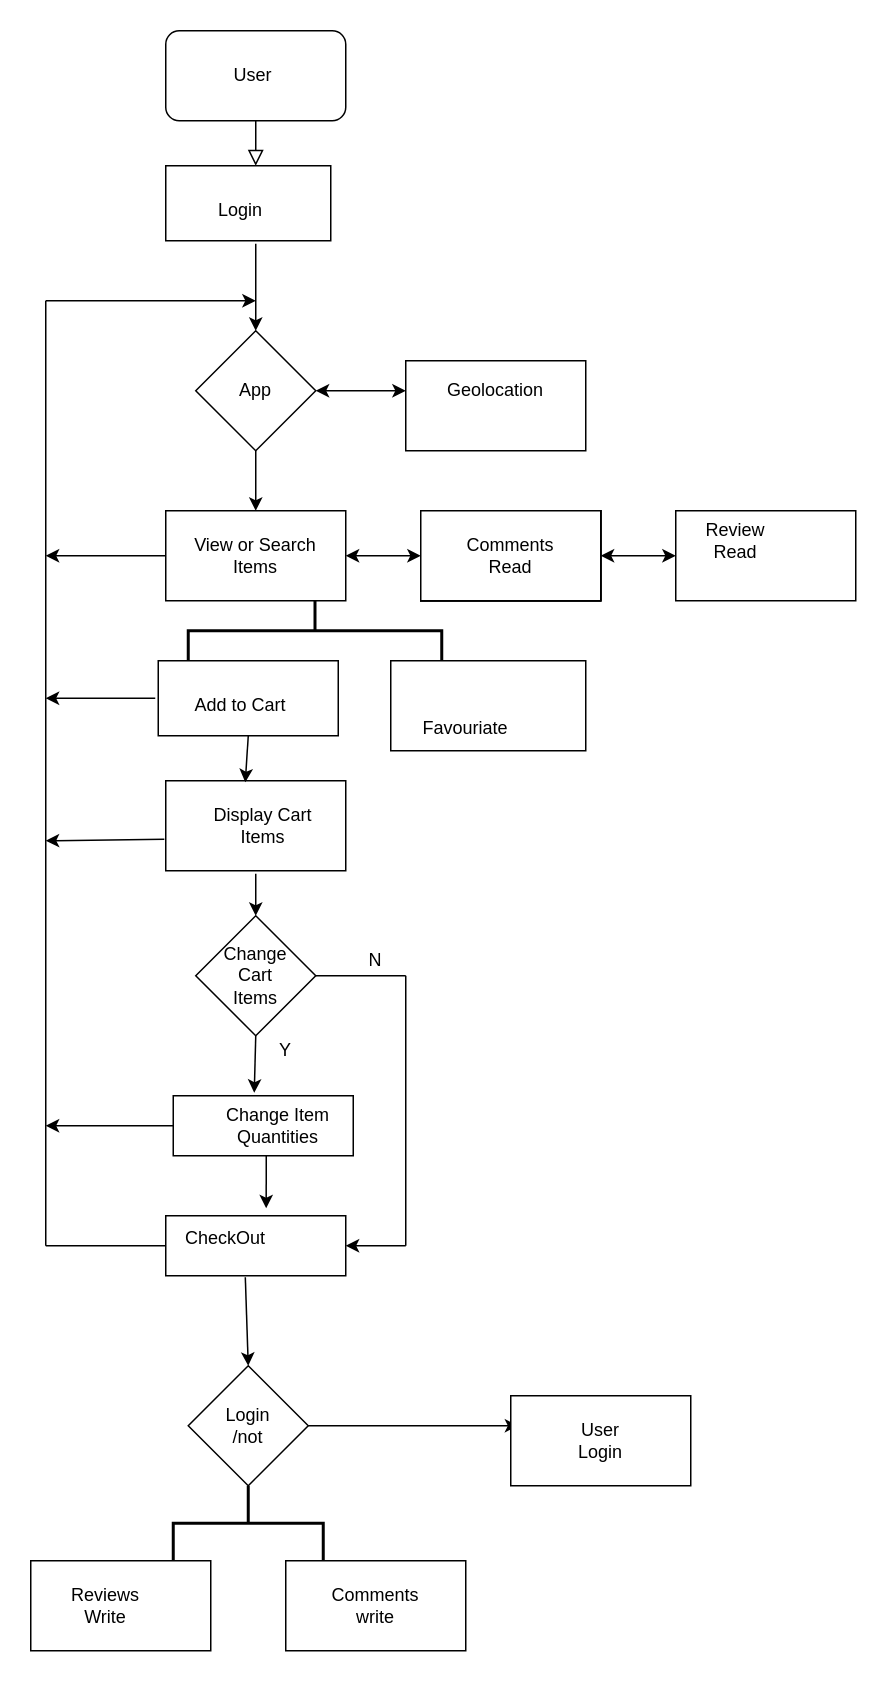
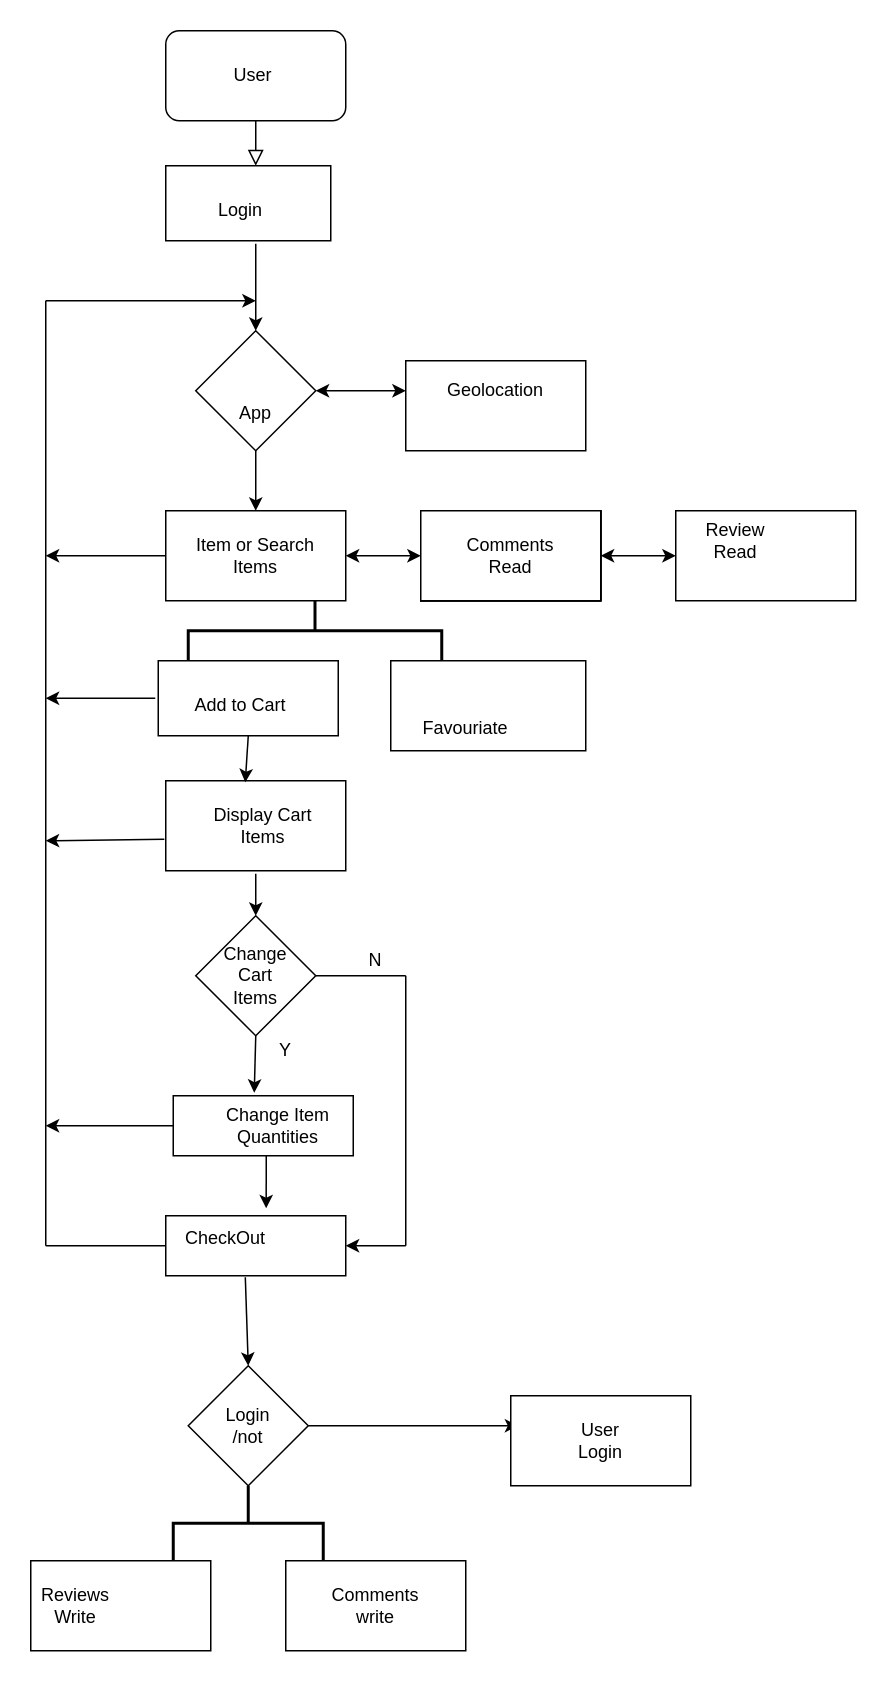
node "App": moved (256, 391) -> (256, 413)
node "View or Search Items": label "View or Search Items" -> "Item or Search Items"
node "Reviews Write": moved (106, 1606) -> (76, 1606)
